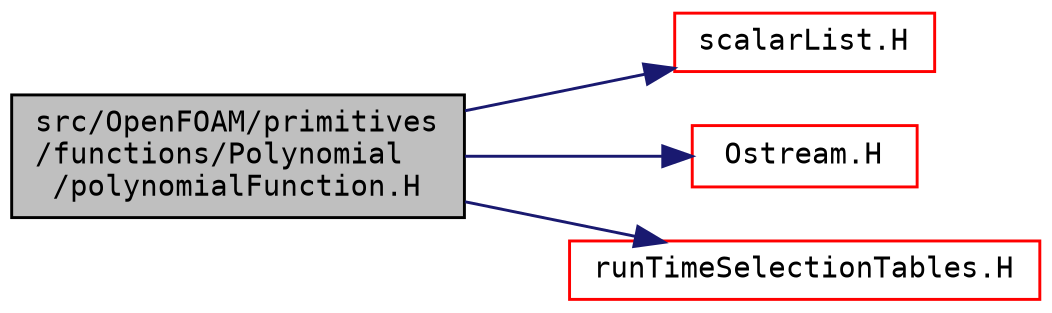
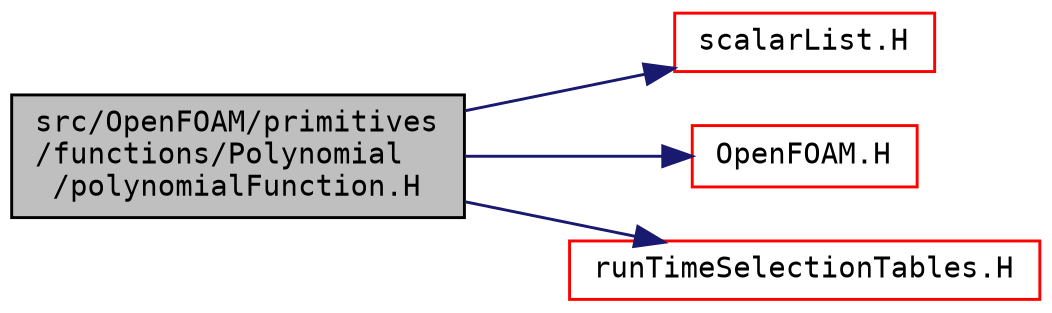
node "Ostream.H": label "Ostream.H" -> "OpenFOAM.H"
